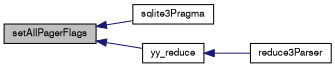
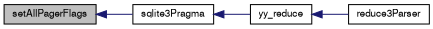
edge "yy_reduce" -> "setAllPagerFlags": now "yy_reduce" -> "sqlite3Pragma"
